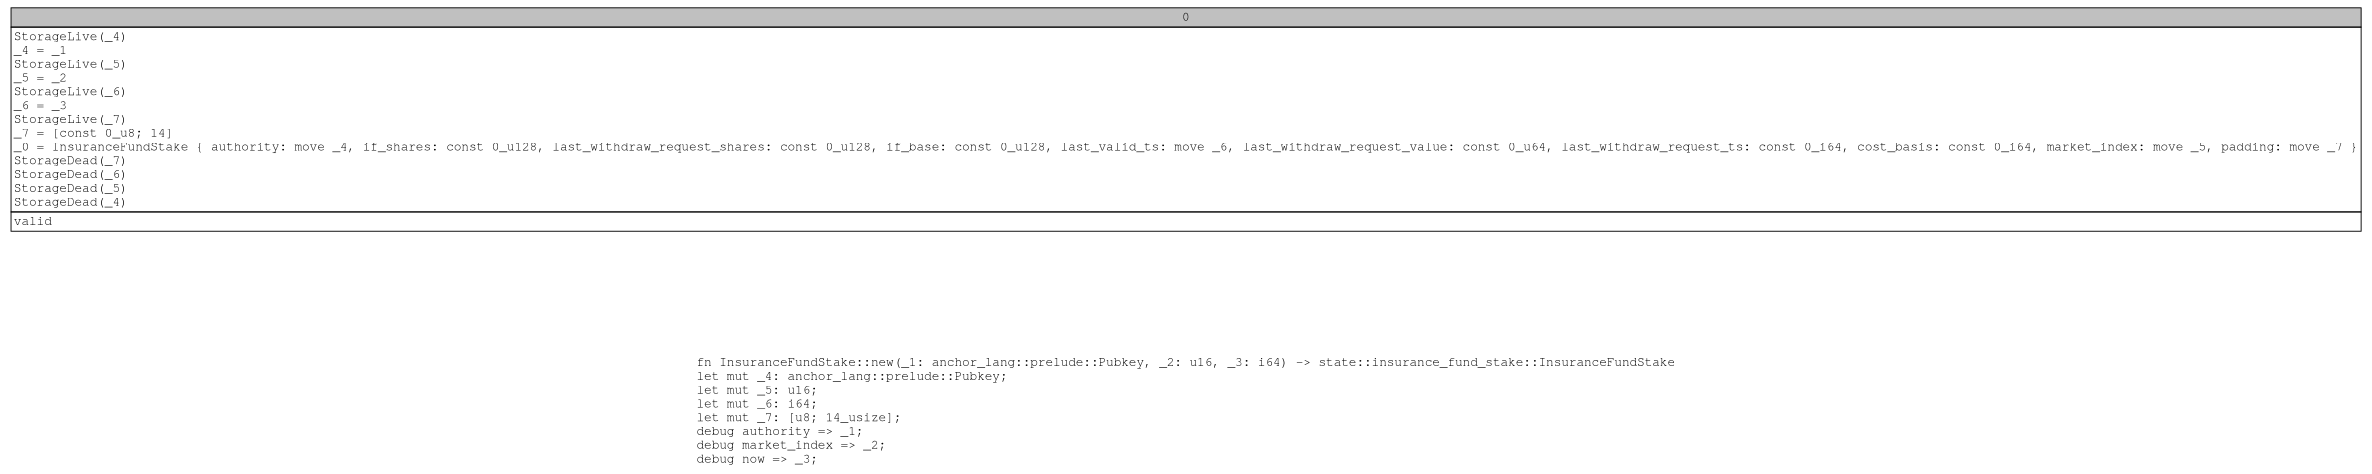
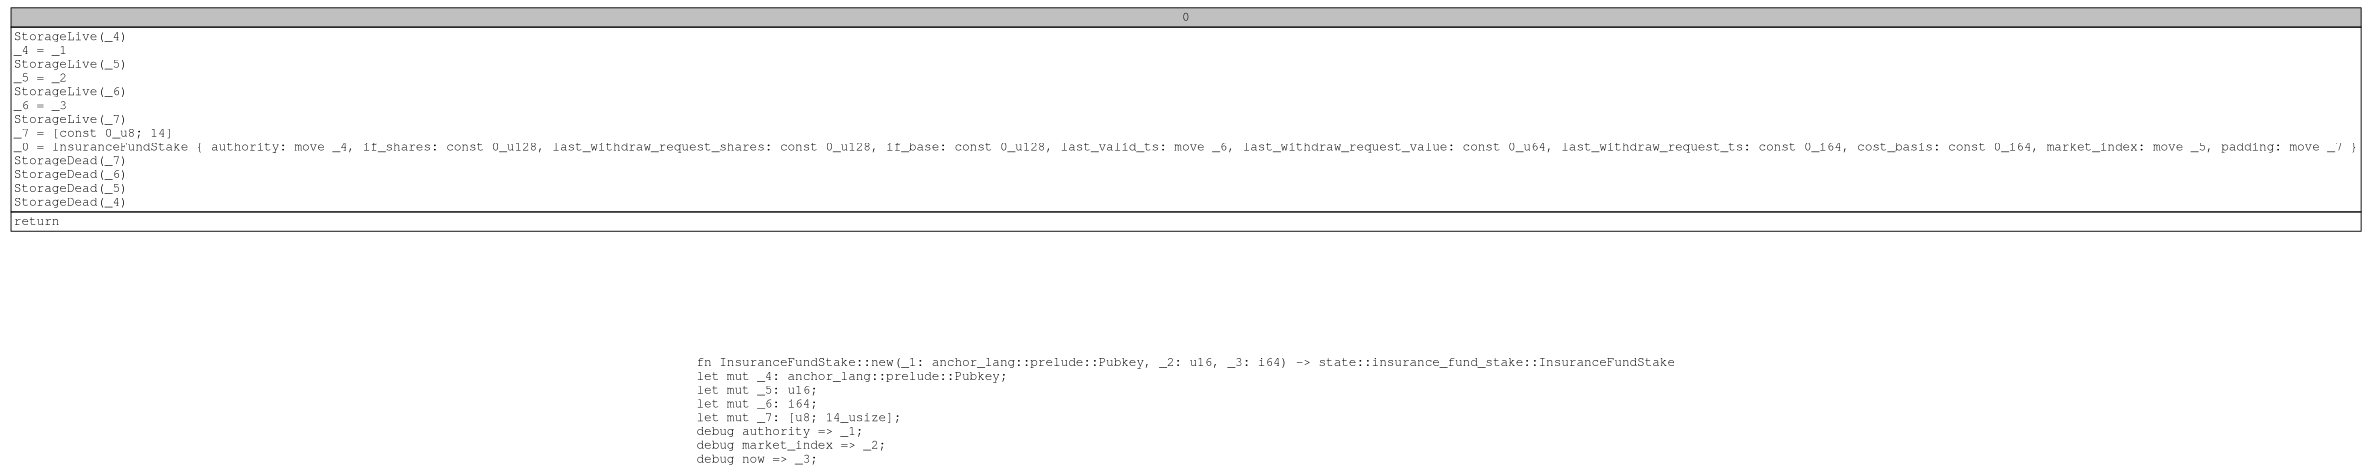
node "0": text "valid" -> "return"
